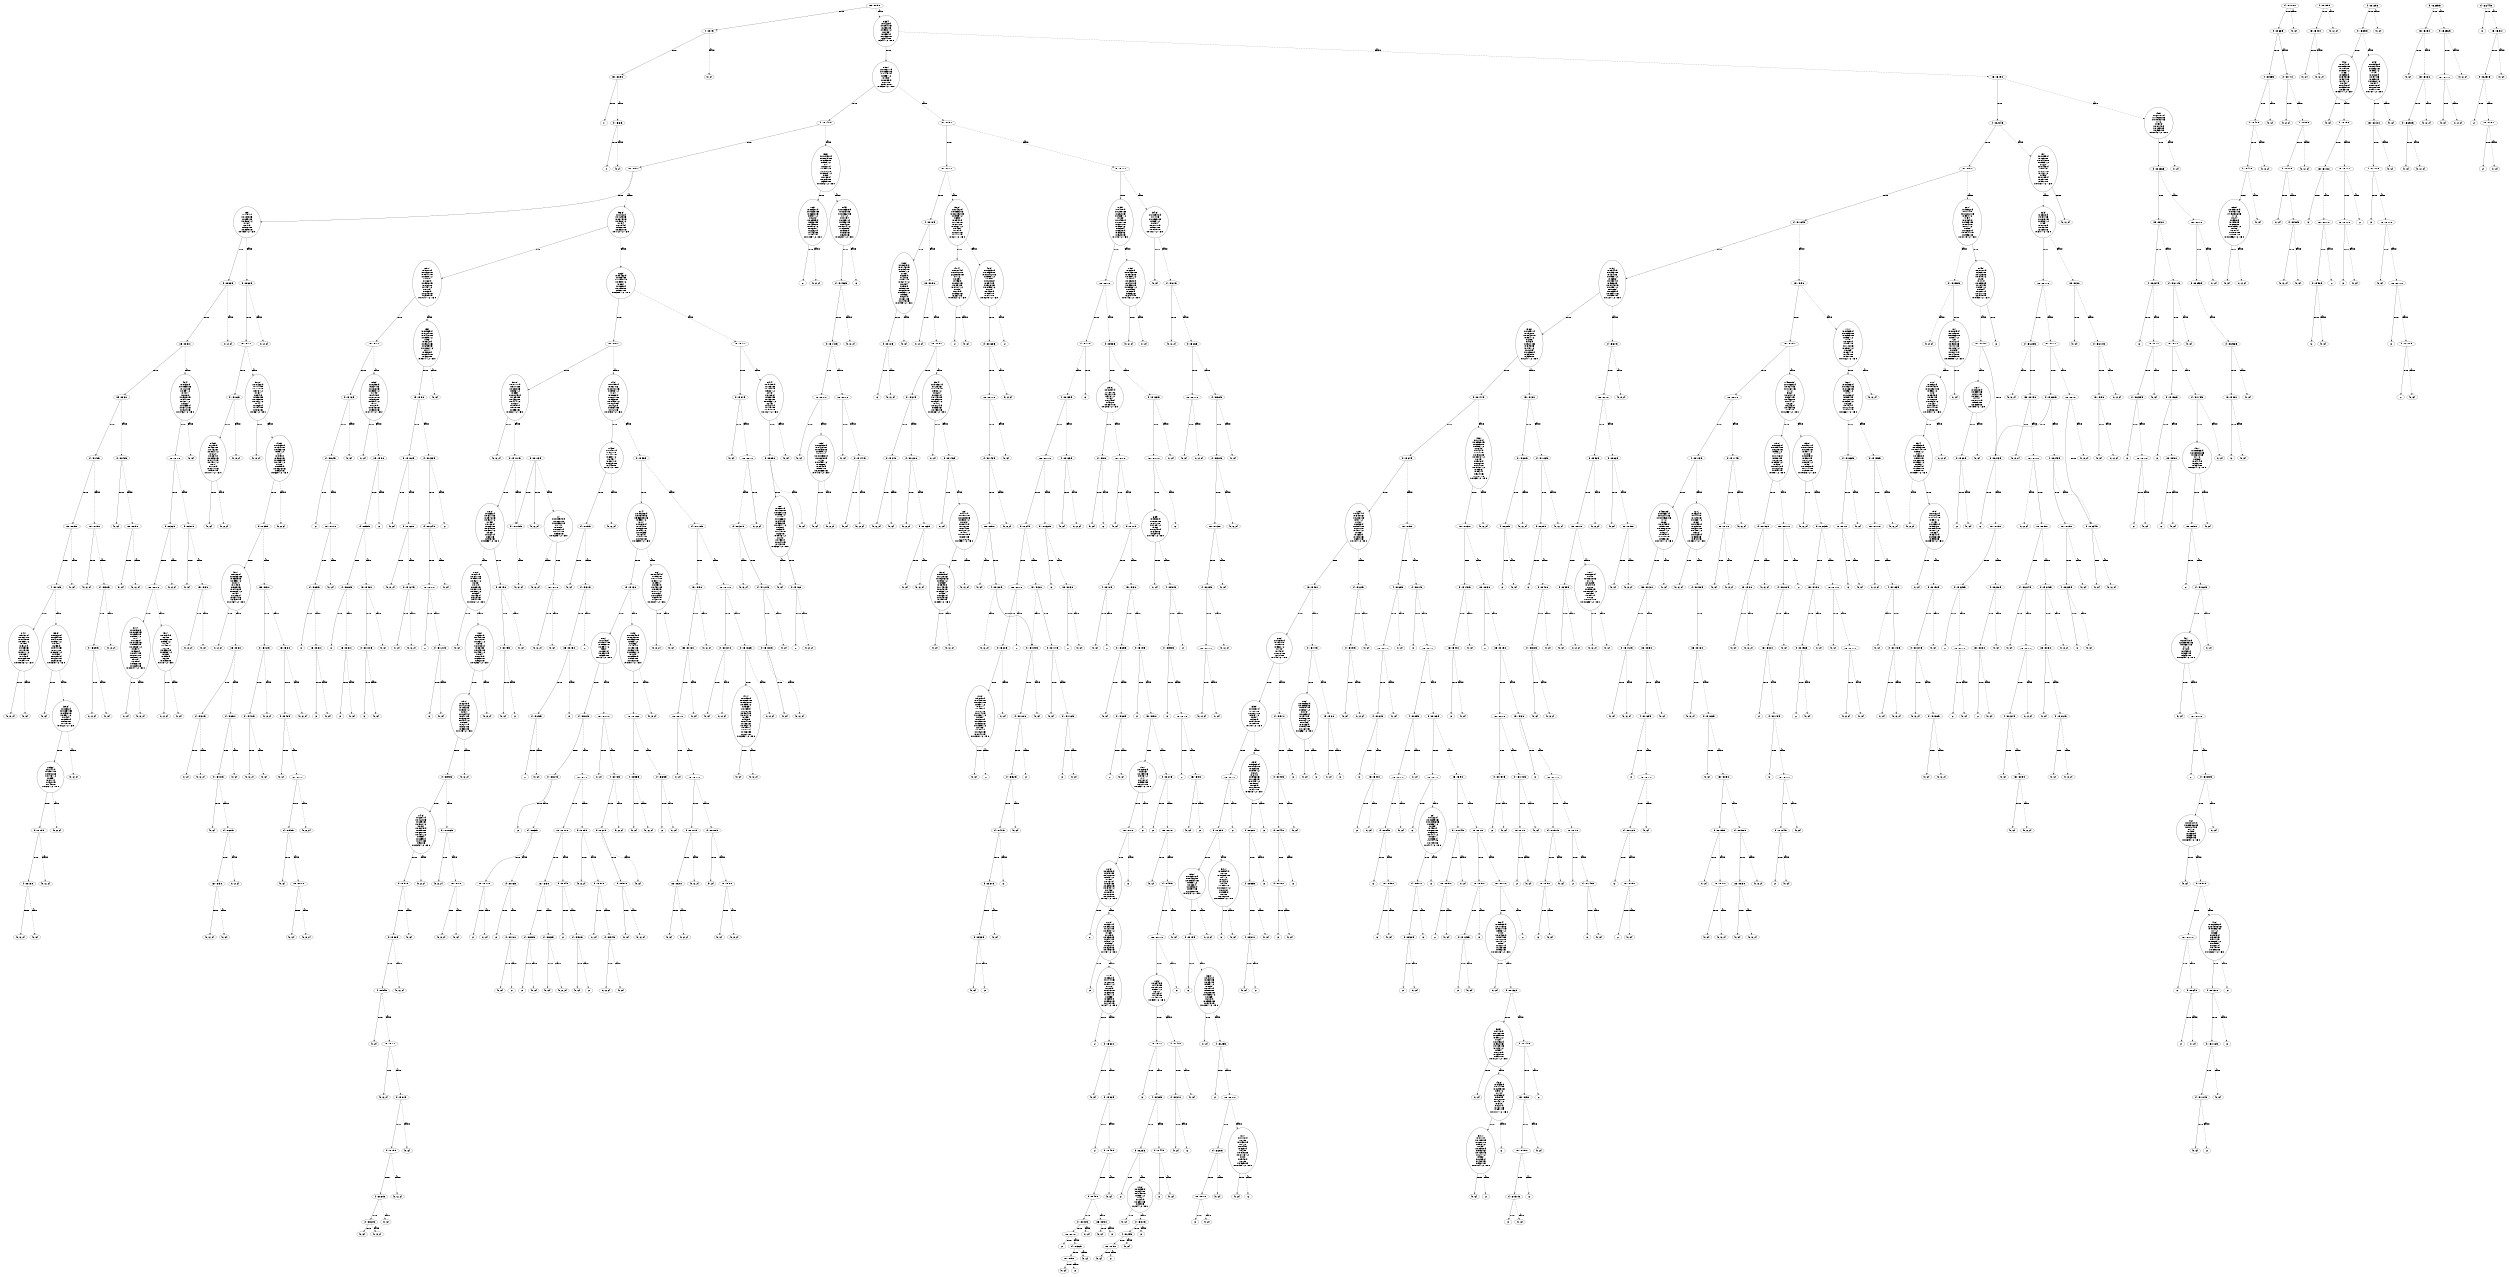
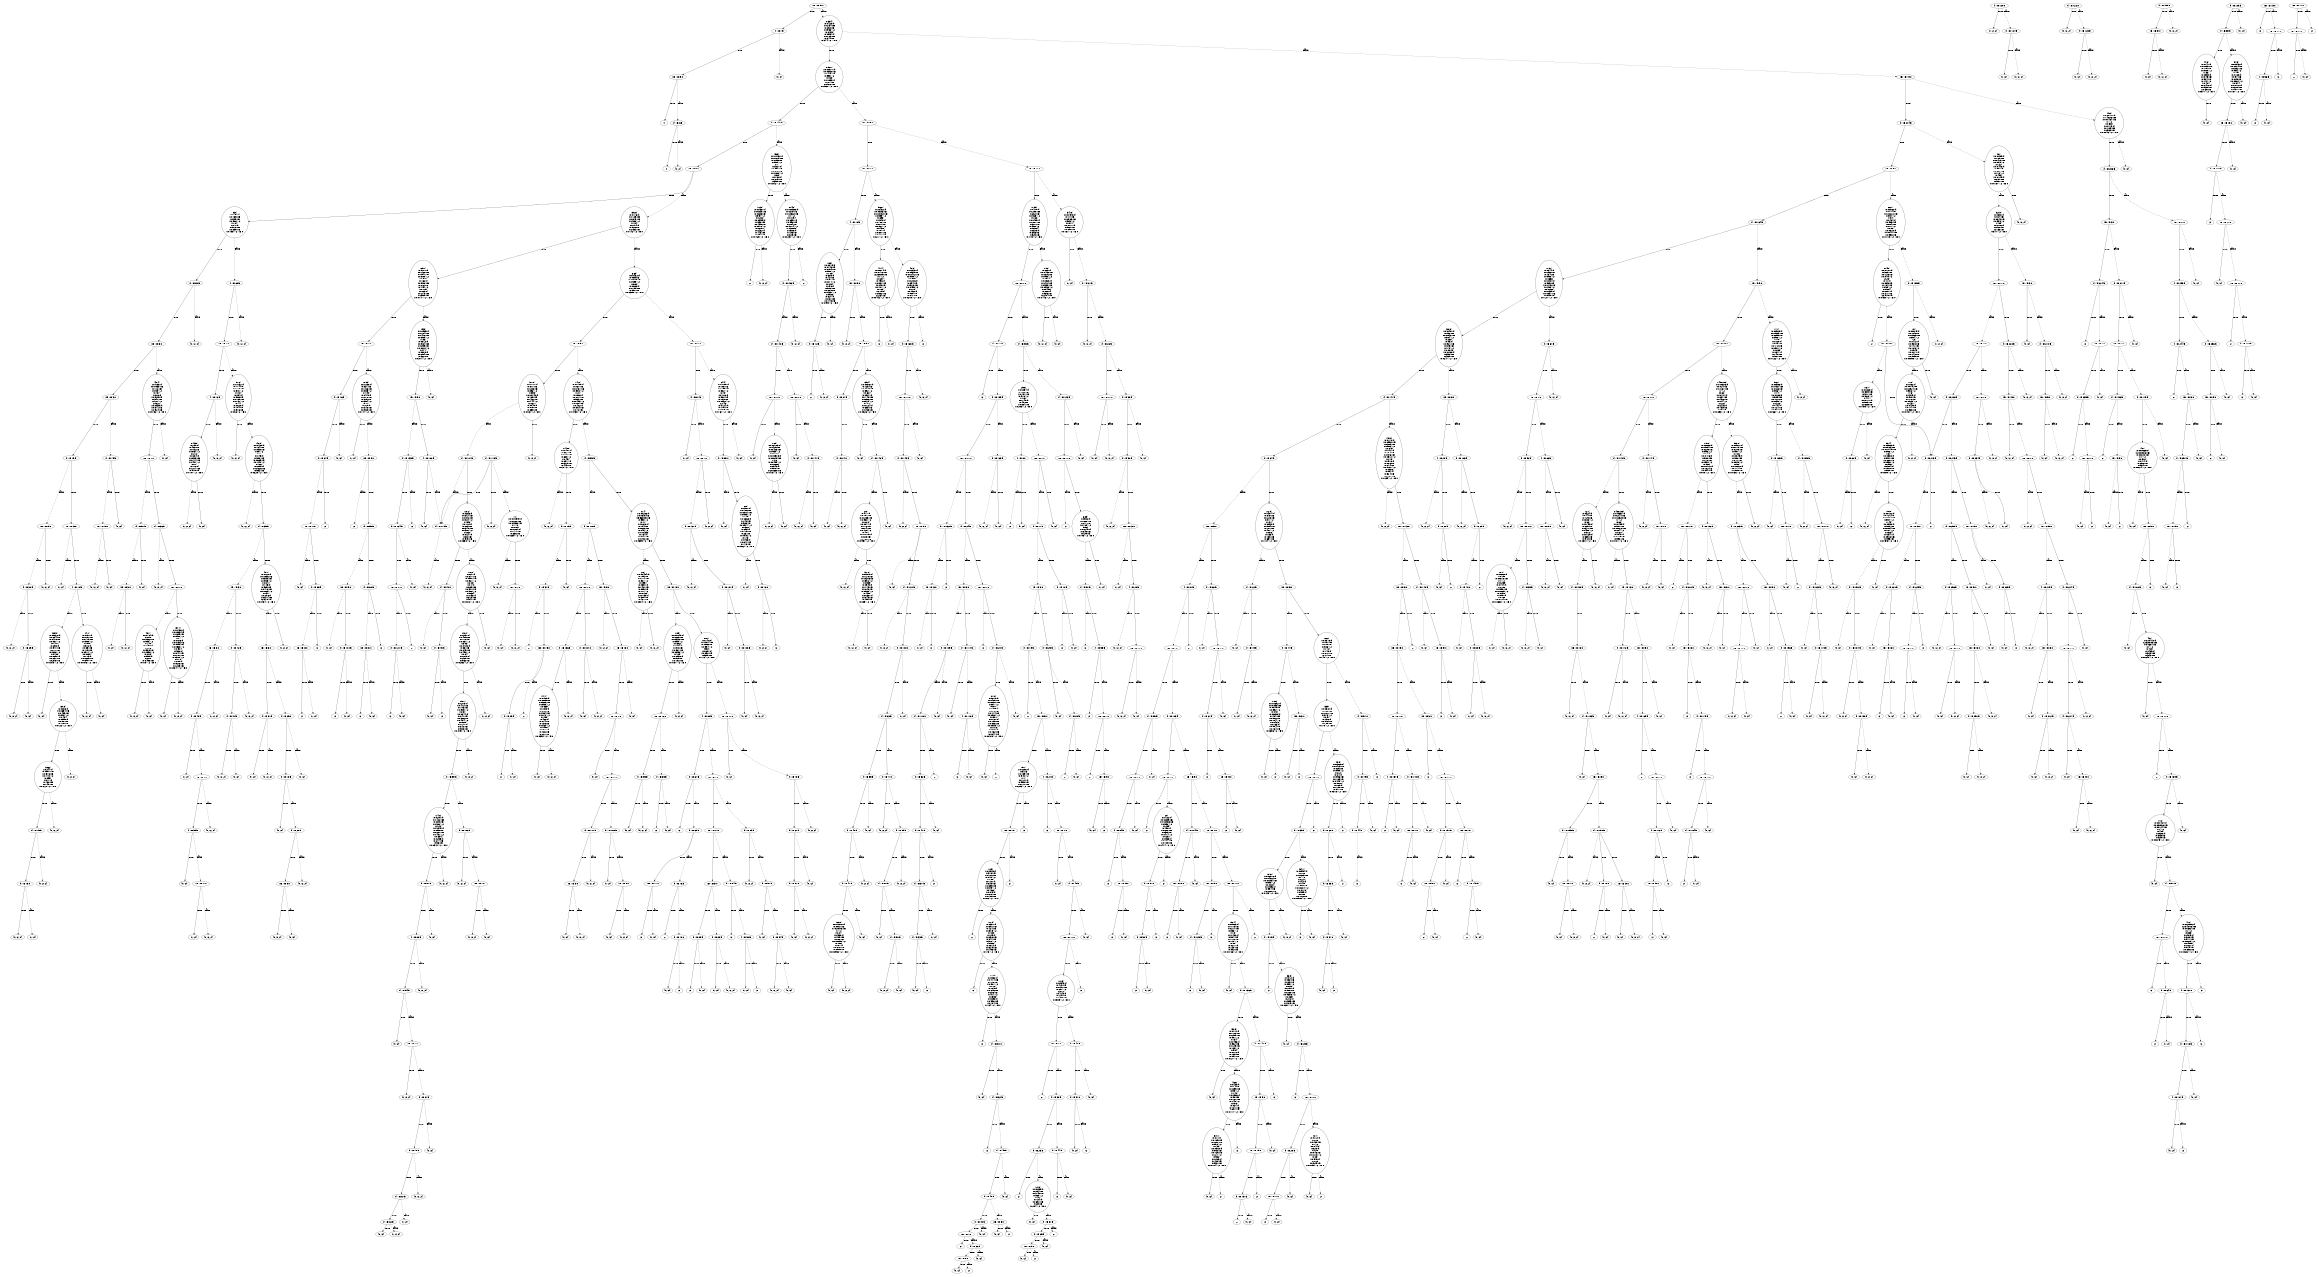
node "d <= 79.5": removed
edge "d <= 253.5" -> "d <= 244.5": added, label "True"
edge "d <= 156.5" -> "d <= 142.5": label "True" -> "False"
edge "d <= 27.5" -> "d <= 122.0": removed, label "False"
edge "d <= 102.5" -> "d <= 120.0": now "d <= 102.5" -> "d <= 115.5"
edge "d <= 243.5" -> "d <= 234.5": now "d <= 243.5" -> "d <= 255.5"
edge "d <= 120.5" -> "d <= 109.5": now "d <= 120.5" -> "d <= 108.0"
edge "d <= 109.5" -> "d <= 100.0": label "True" -> "False"
edge "d <= 44.0" -> "d <= 18.0": now "d <= 190.5" -> "d <= 18.0"
